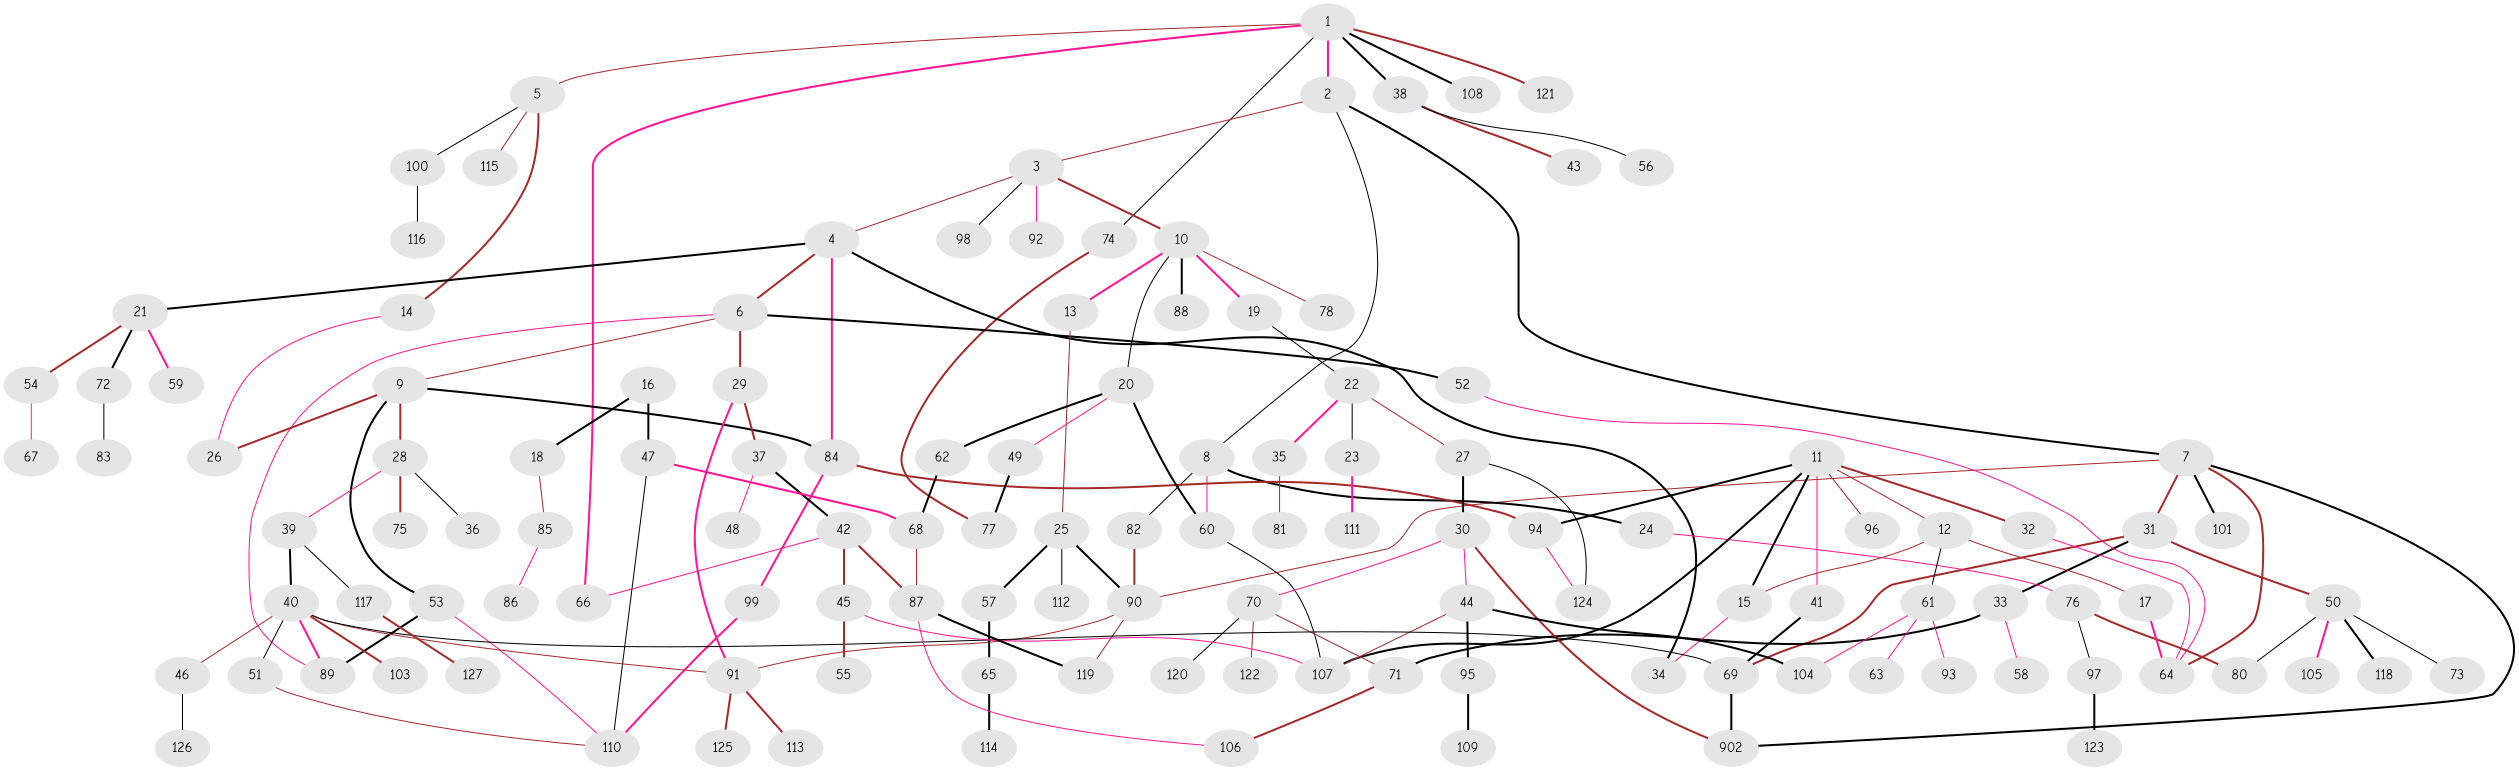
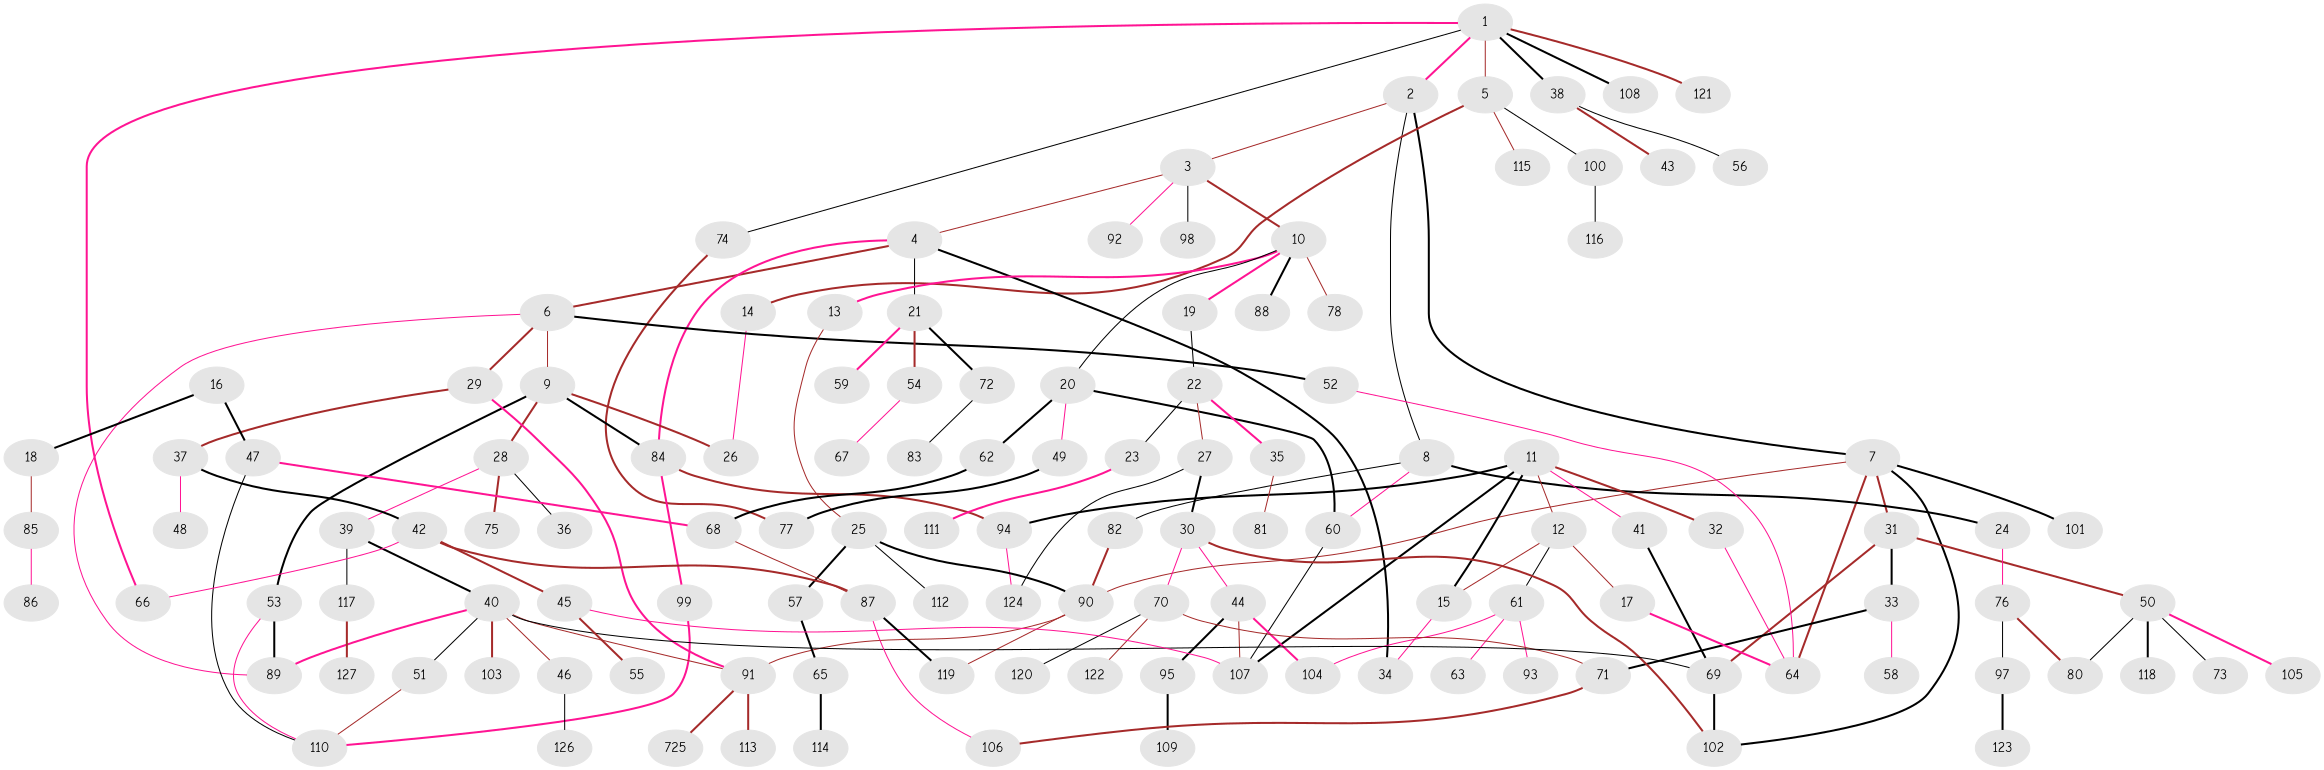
edge "4" -- "21": style bold -> solid
node "96": removed
edge "44" -- "104": color black -> deeppink
node "125": label "125" -> "725"
node "902": label "902" -> "102"
